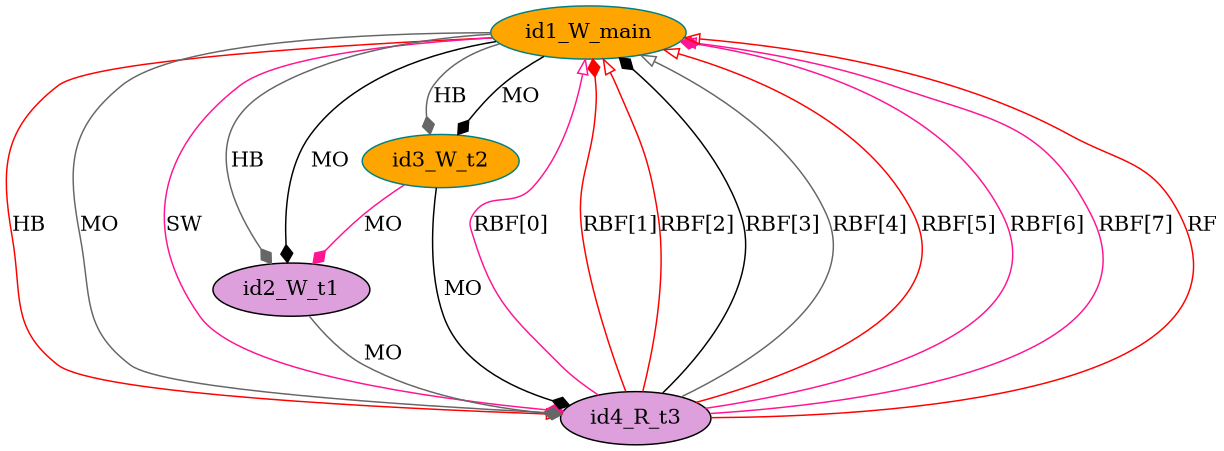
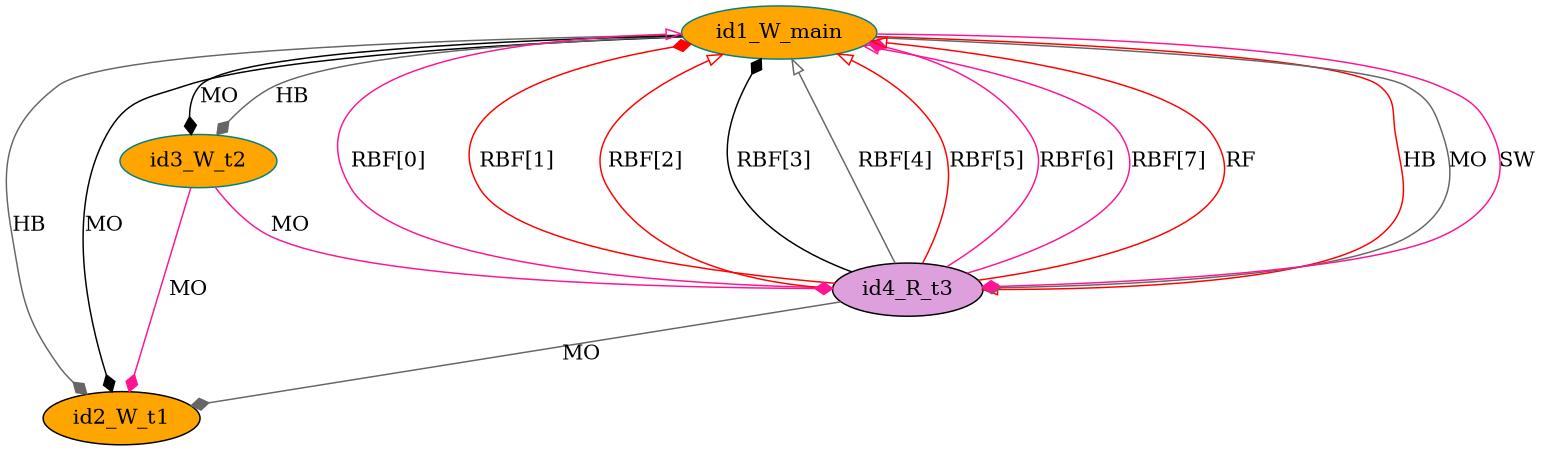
node "id2_W_t1": fillcolor plum -> orange
edge "id3_W_t2" -> "id4_R_t3": color black -> deeppink
edge "id2_W_t1" -> "id4_R_t3": reversed
